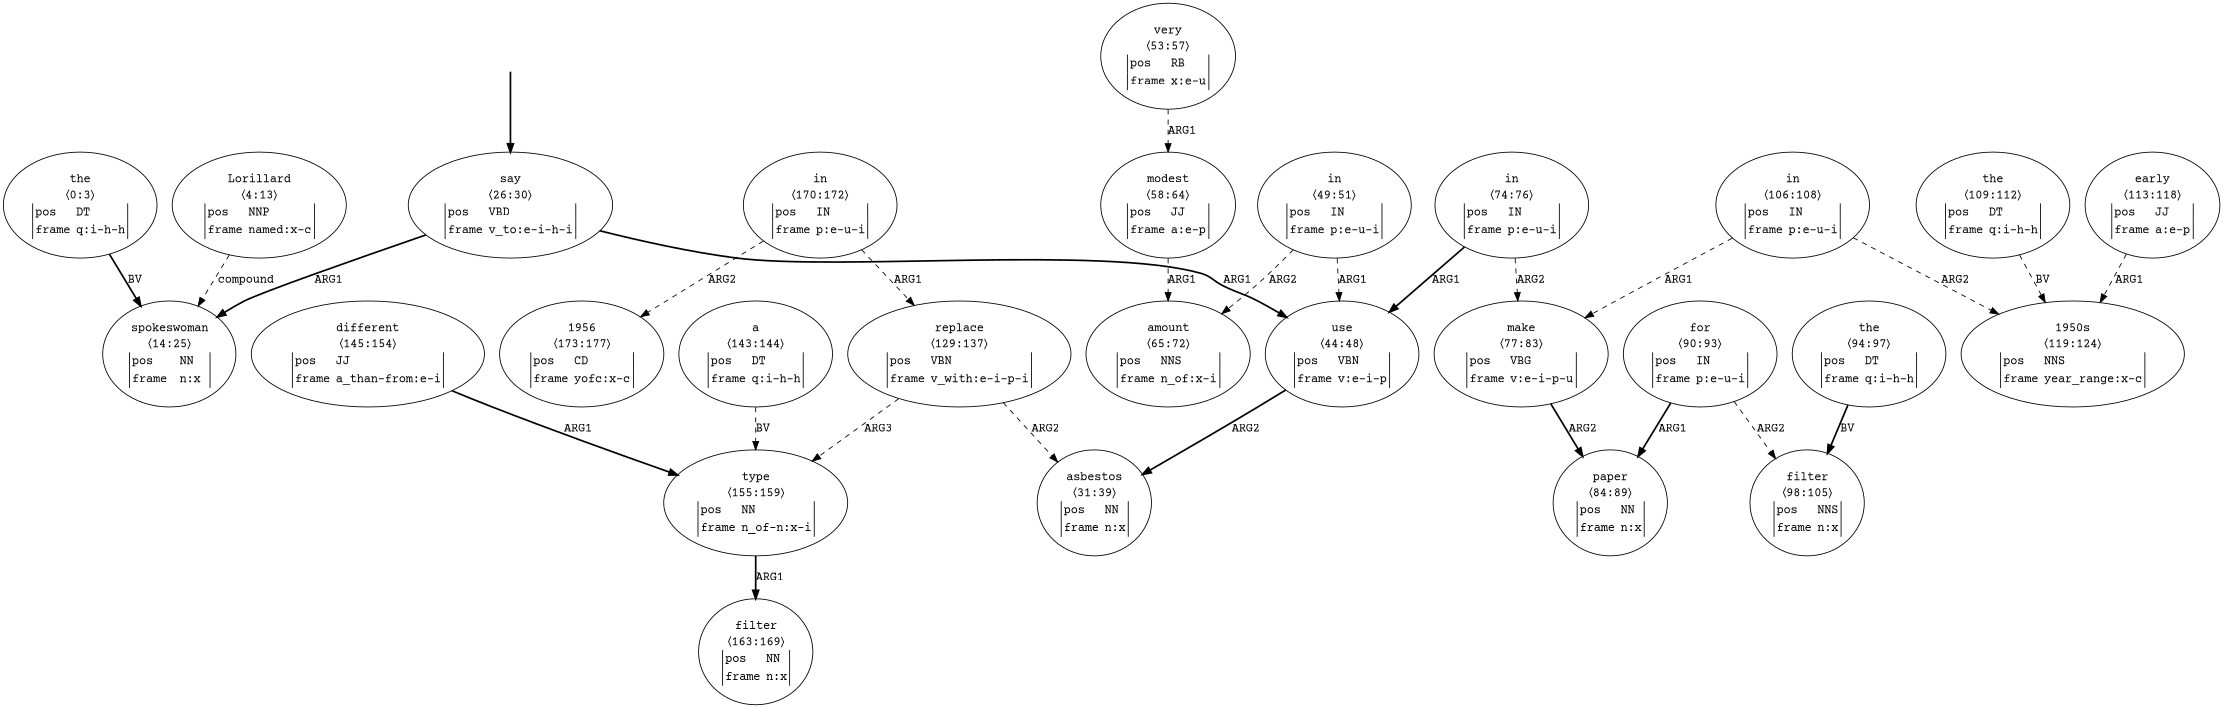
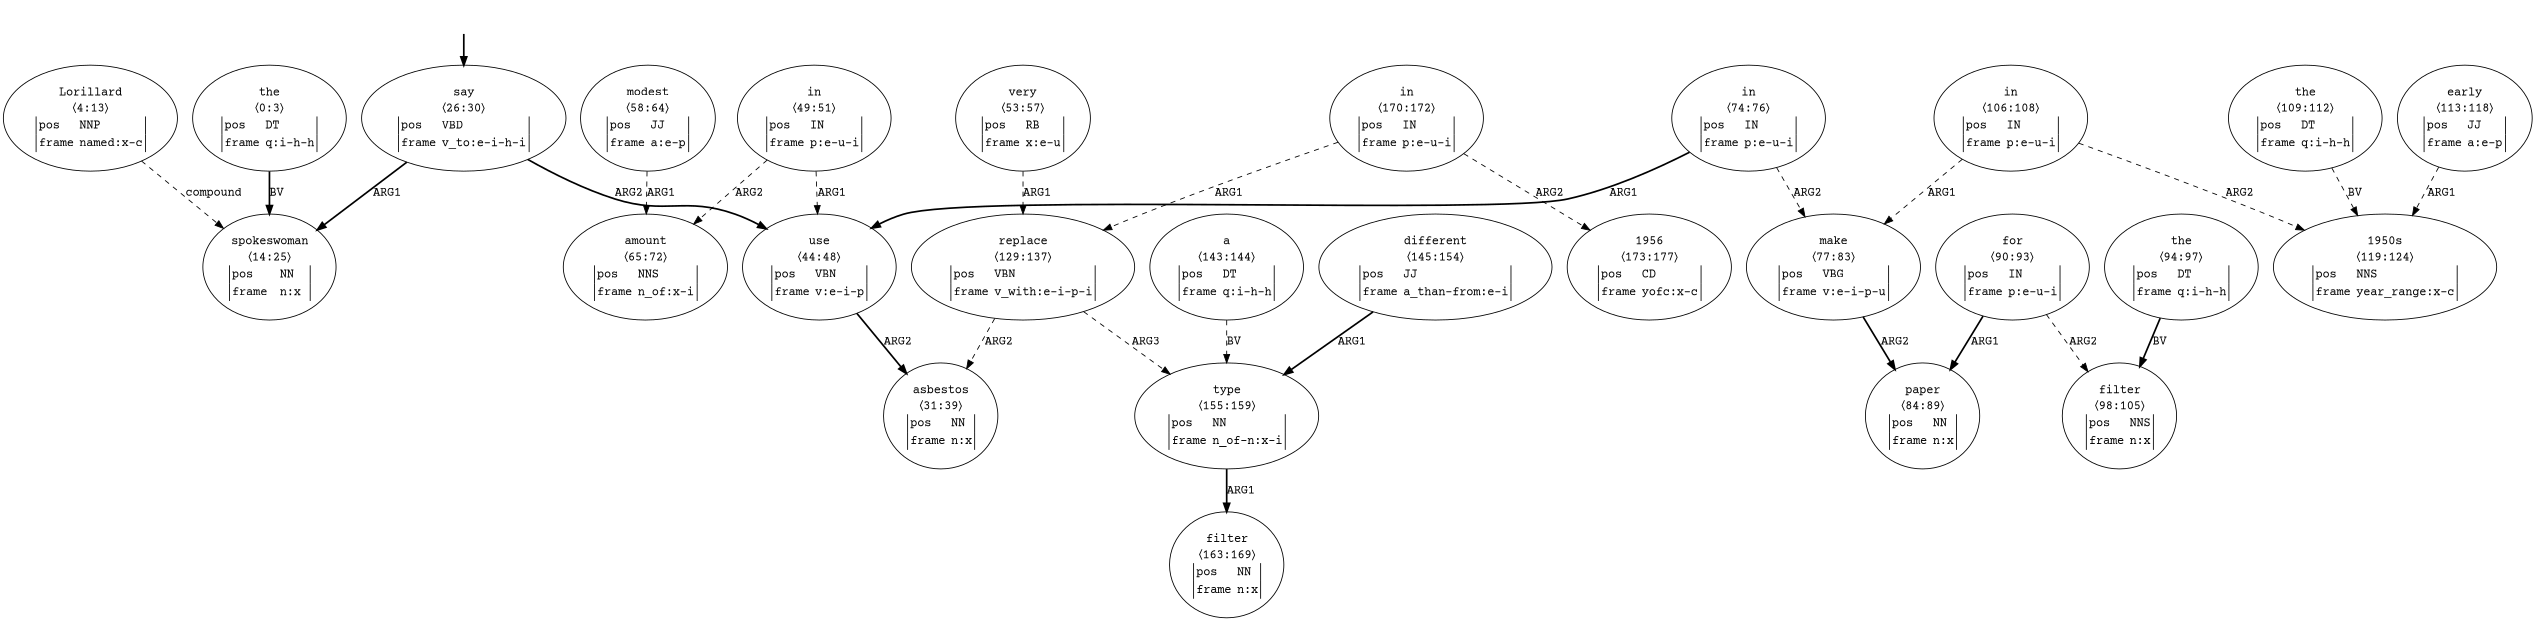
edge "very" -> "modest": now "very" -> "replace"
edge "say" -> "use": label "ARG1" -> "ARG2"
